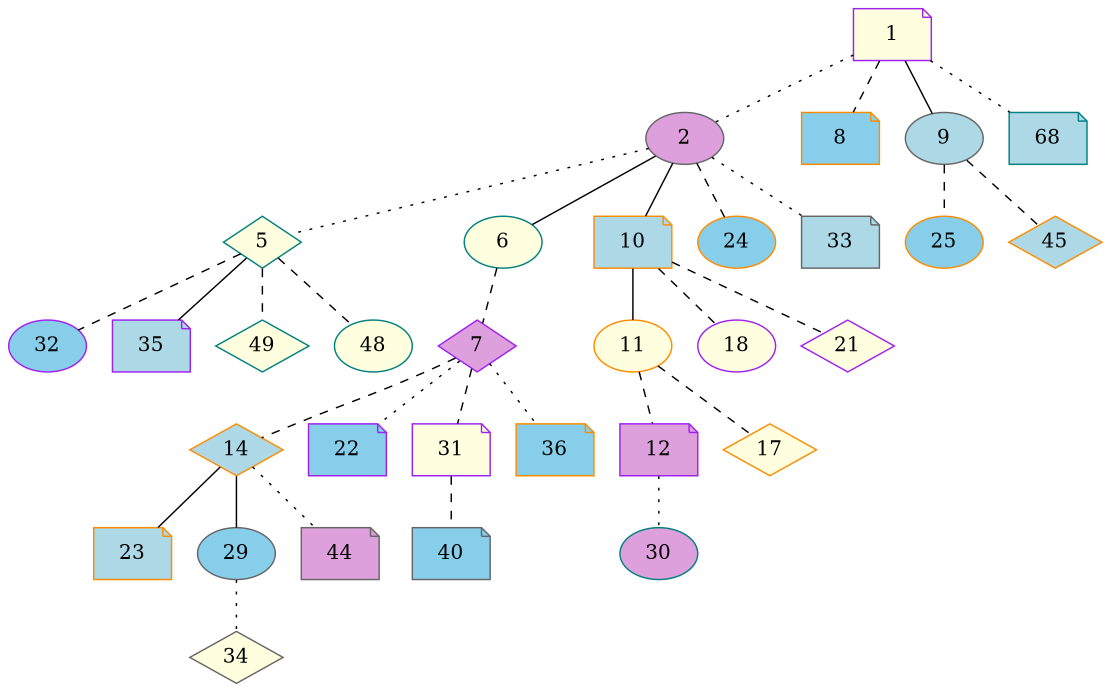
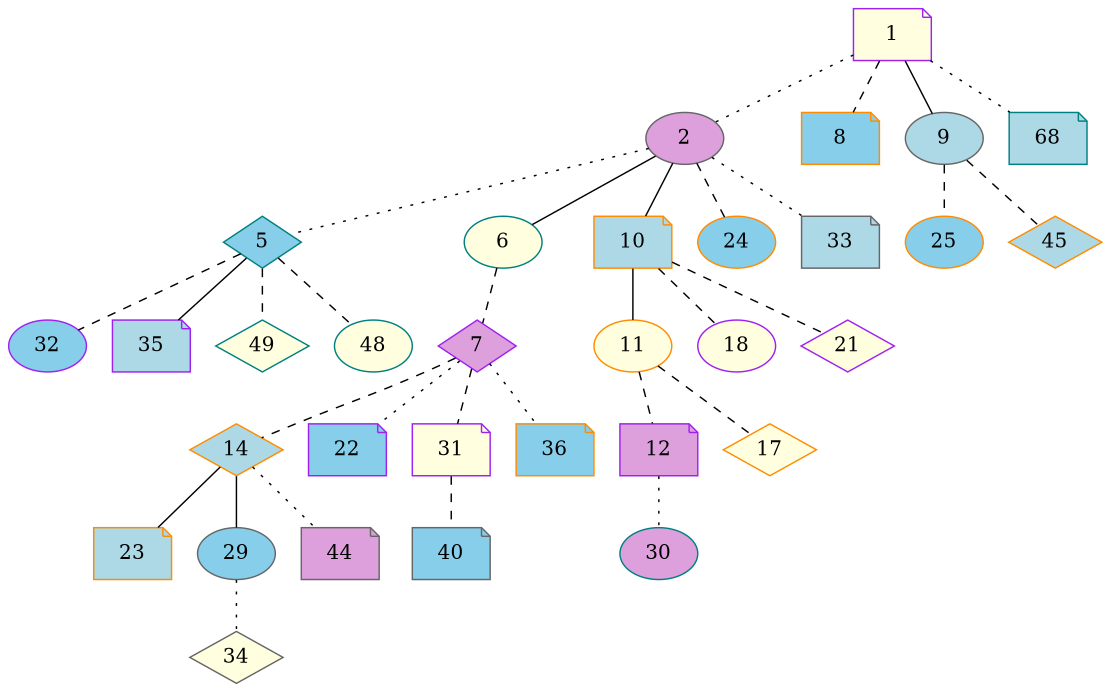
node "5": fillcolor lightyellow -> skyblue
